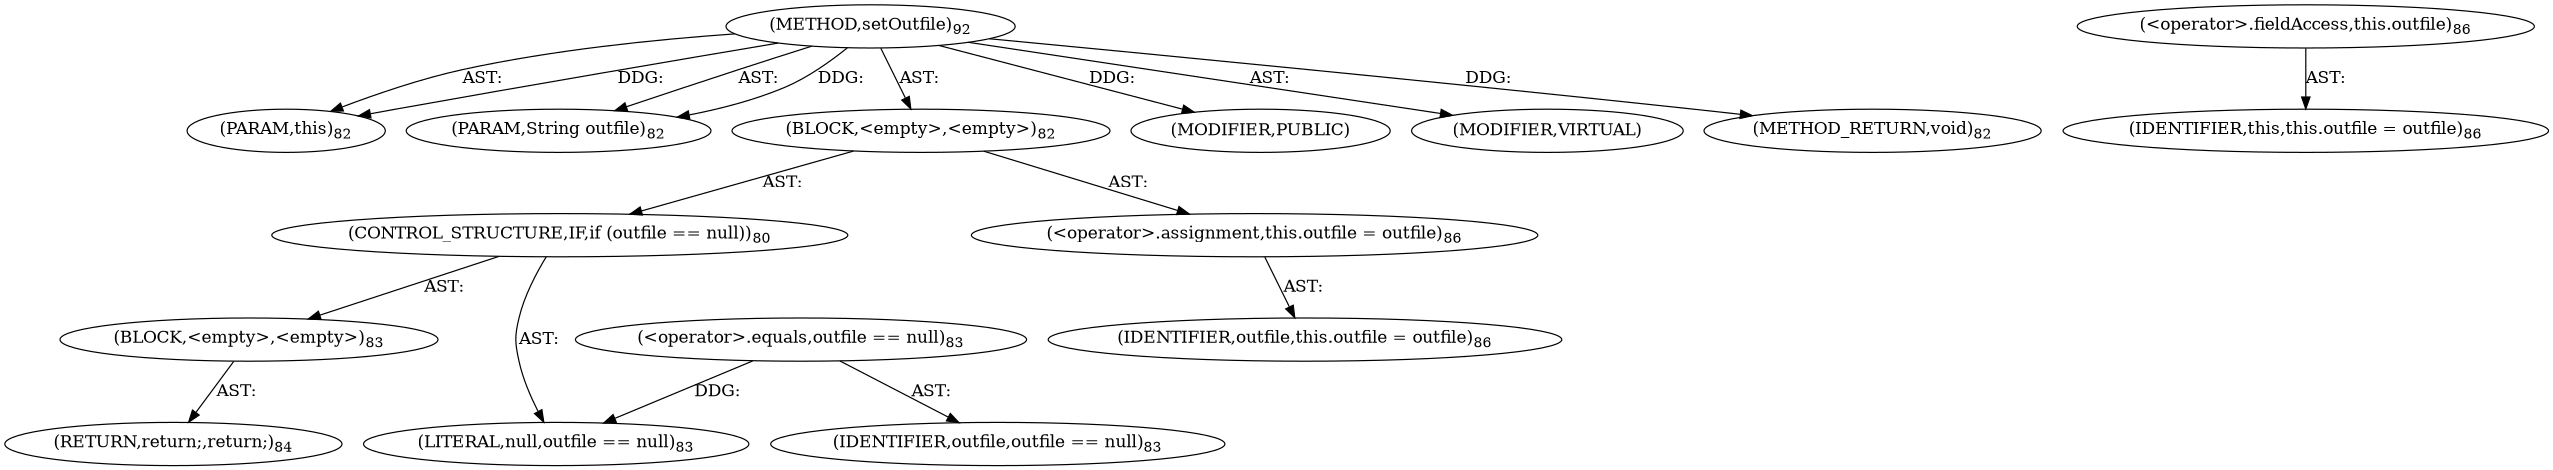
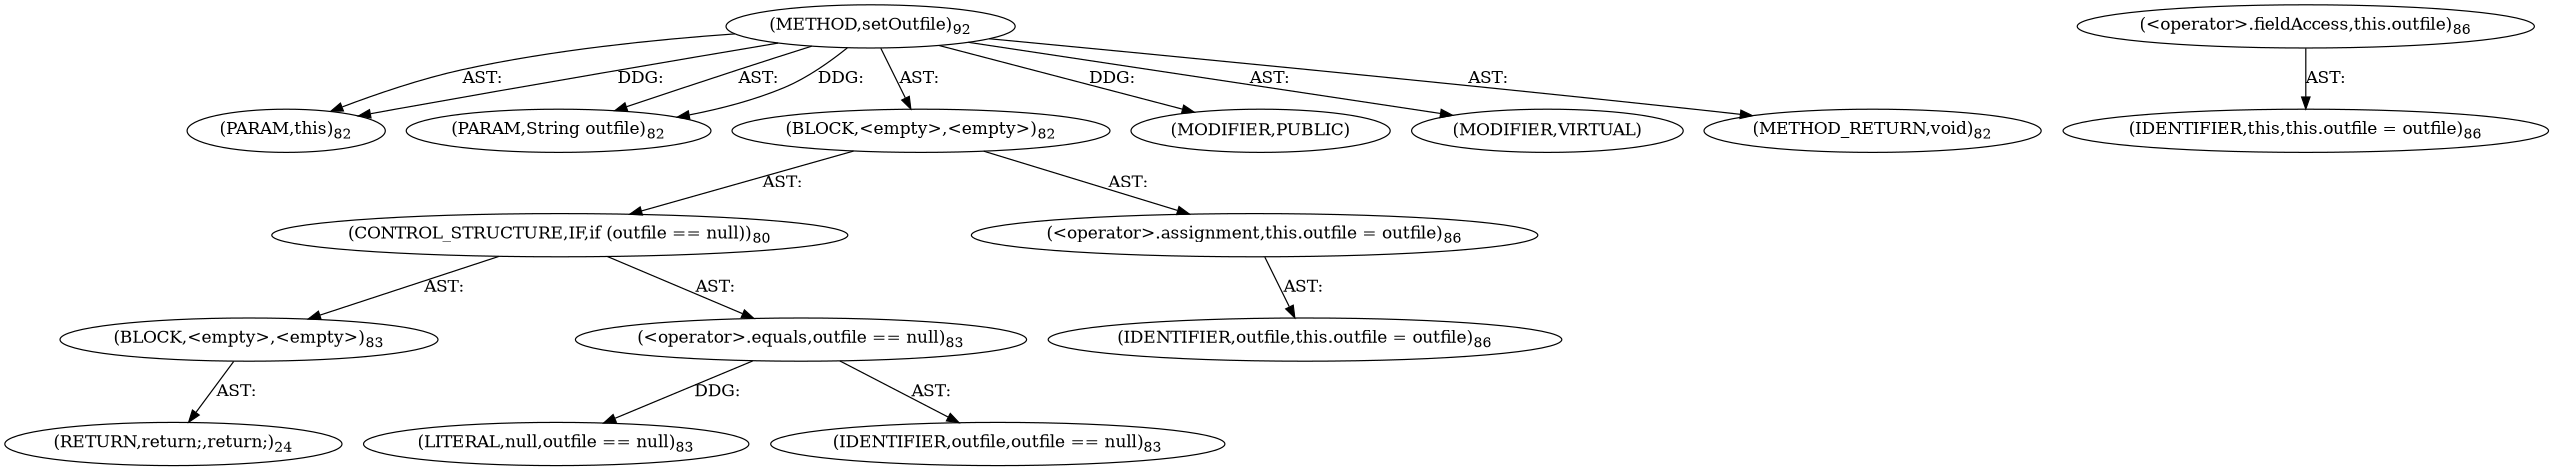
edge "(METHOD,setOutfile)" -> "(METHOD_RETURN,void)": label "DDG: " -> "AST: "
edge "(CONTROL_STRUCTURE,IF,if (outfile == null))" -> "(LITERAL,null,outfile == null)": now "(CONTROL_STRUCTURE,IF,if (outfile == null))" -> "(<operator>.equals,outfile == null)"
node "(RETURN,return;,return;)": text "84" -> "24"
